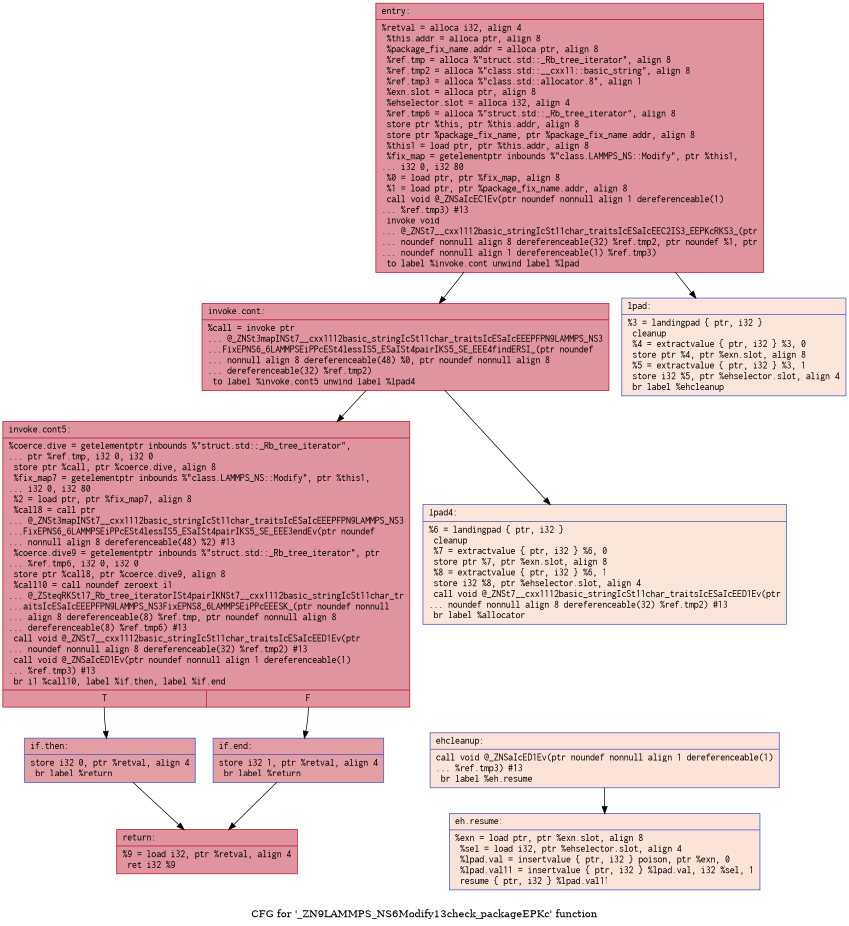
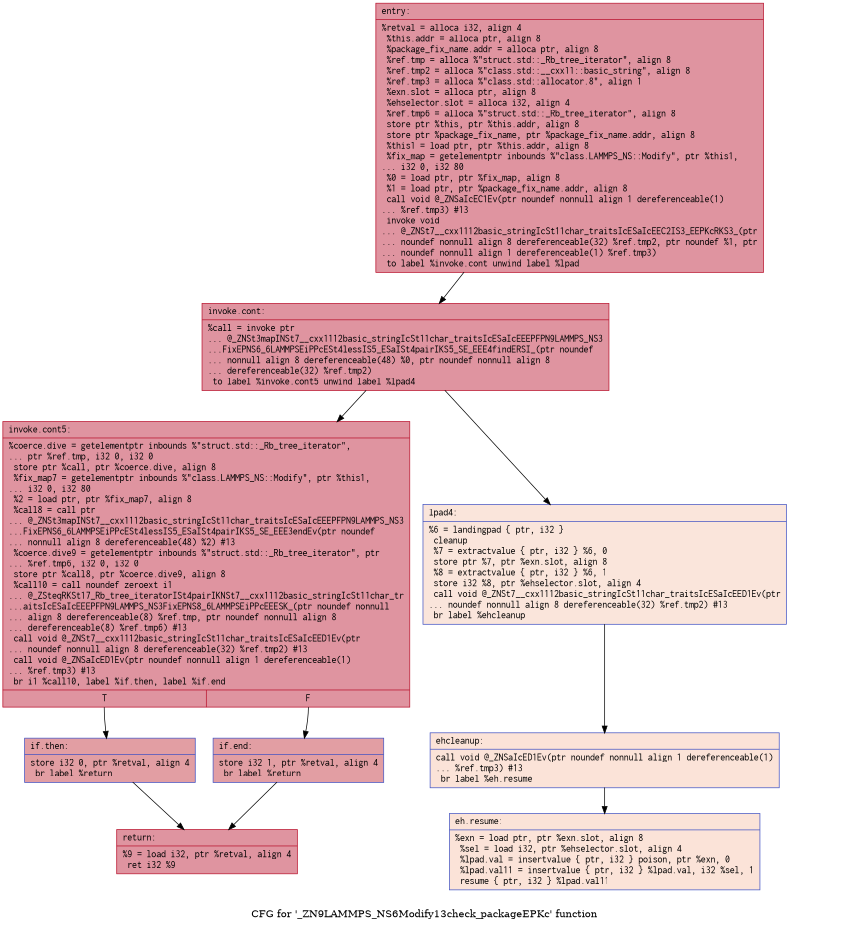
node "lpad:": removed
node "lpad4:": text "br label %allocator" -> "br label %ehcleanup"
edge "lpad4:" -> "ehcleanup:": added
